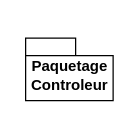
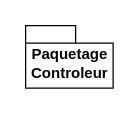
node "Paquetage Controleur": moved (69, 69) -> (69, 57)
